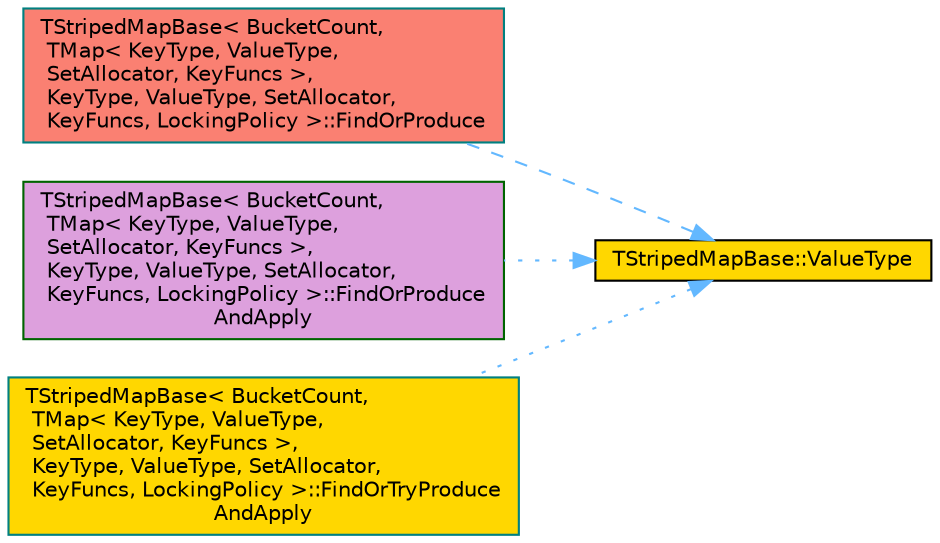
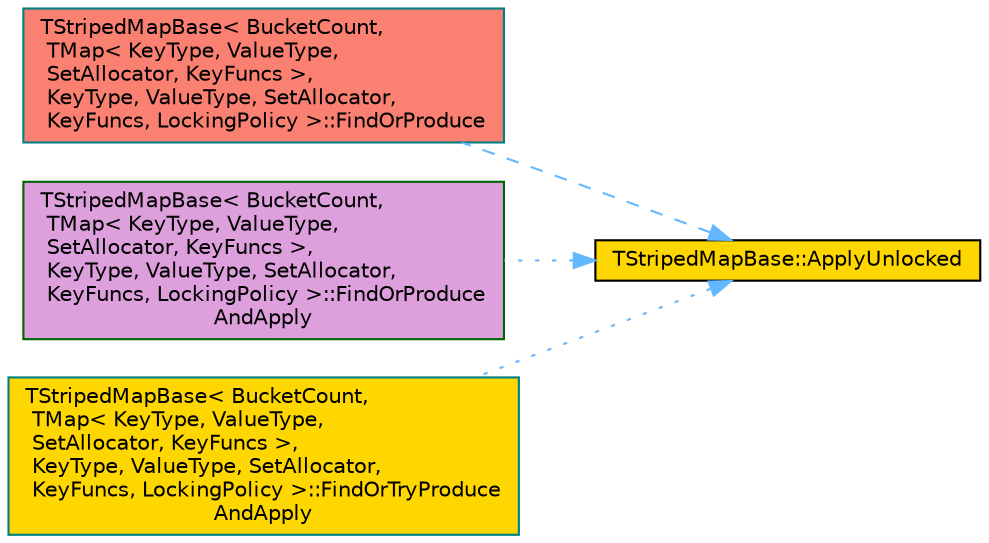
node "TStripedMapBase::ValueType": label "TStripedMapBase::ValueType" -> "TStripedMapBase::ApplyUnlocked"
